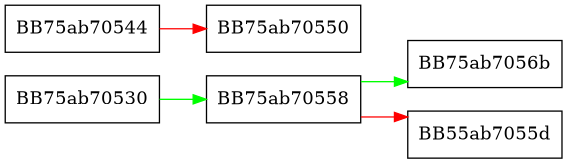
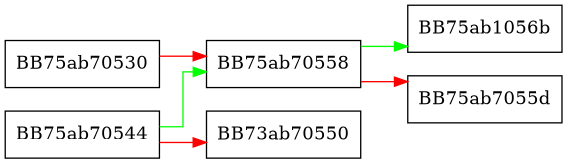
node "BB75ab70550": label "BB75ab70550" -> "BB73ab70550"
node "BB75ab7056b": label "BB75ab7056b" -> "BB75ab1056b"
edge "BB75ab70530" -> "BB75ab70558": color green -> red
edge "BB75ab70544" -> "BB75ab70558": added
node "BB55ab7055d": label "BB55ab7055d" -> "BB75ab7055d"
